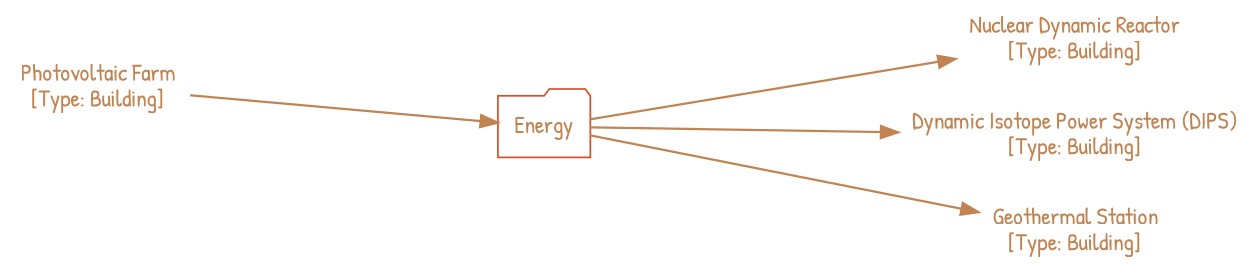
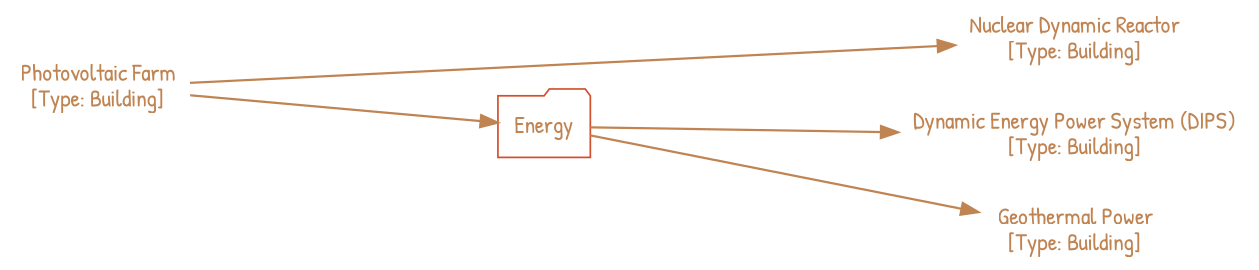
edge "Energy" -> "Nuclear Dynamic Reactor [Type: Building]": now "Photovoltaic Farm [Type: Building]" -> "Nuclear Dynamic Reactor [Type: Building]"
node "Dynamic Isotope Power System (DIPS) [Type: Building]": label "Dynamic Isotope Power System (DIPS) [Type: Building]" -> "Dynamic Energy Power System (DIPS) [Type: Building]"
node "Geothermal Station [Type: Building]": label "Geothermal Station [Type: Building]" -> "Geothermal Power [Type: Building]"
